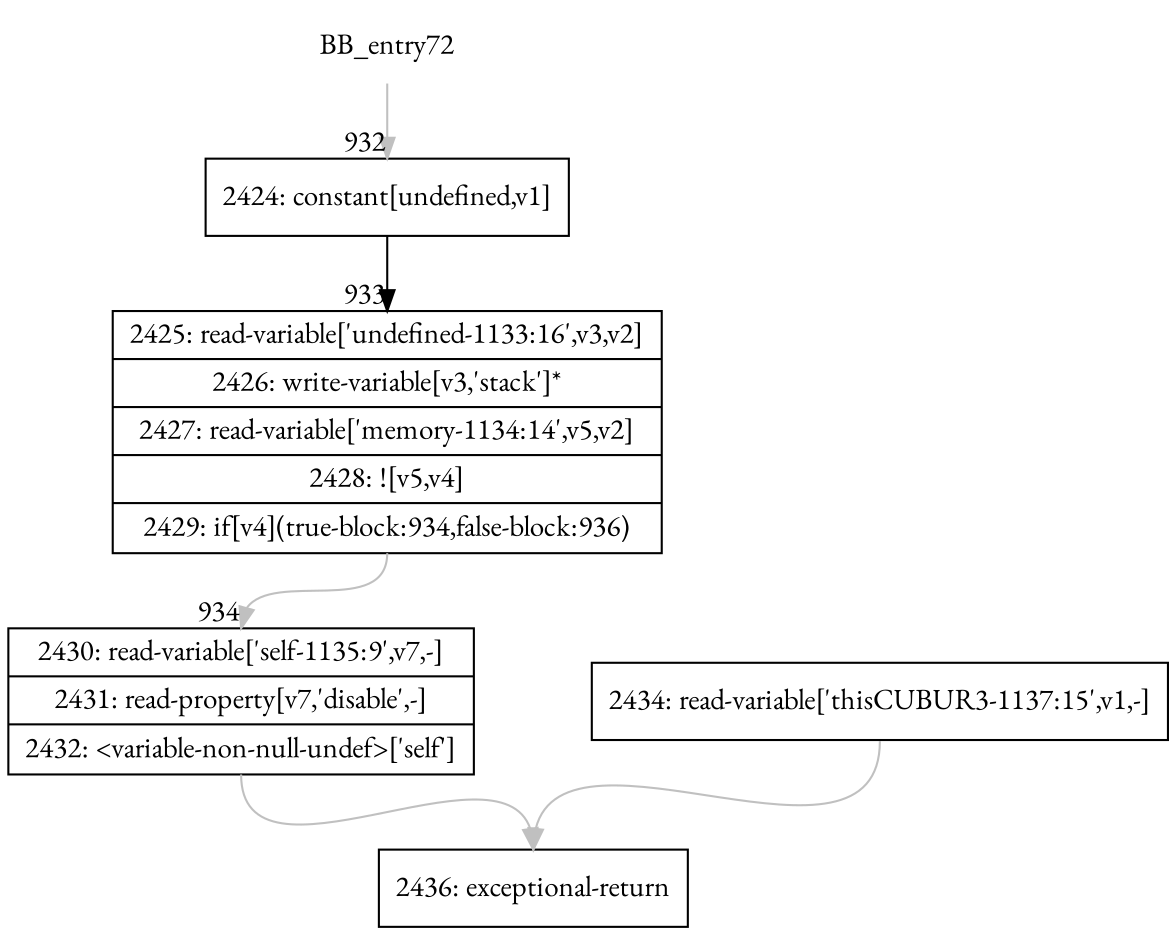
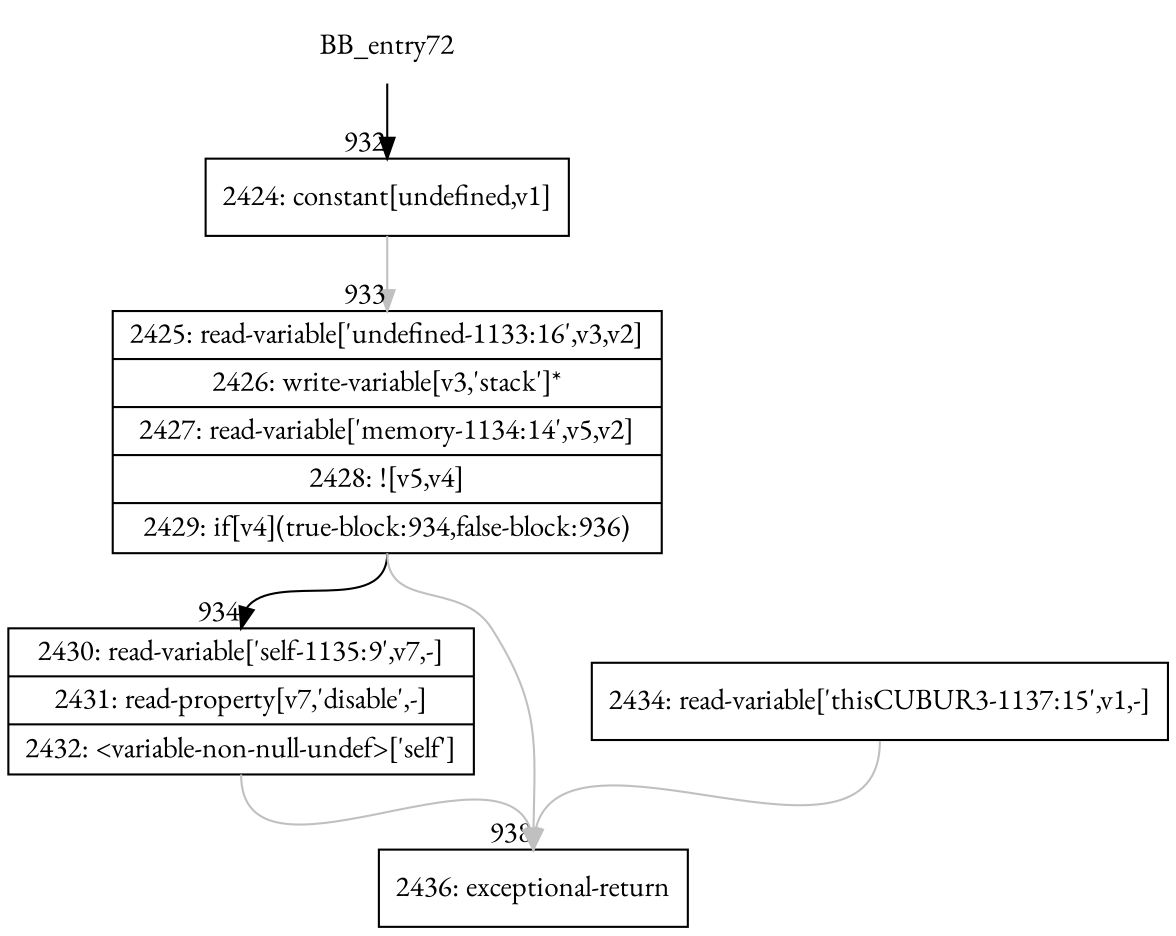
edge "BB_entry72" -> "2424: constant[undefined,v1]": color gray -> black
edge "2424: constant[undefined,v1]" -> "2425: read-variable['undefined-1133:16',v3,v2]": color black -> gray
edge "2425: read-variable['undefined-1133:16',v3,v2]" -> "2430: read-variable['self-1135:9',v7,-]": color gray -> black
edge "2425: read-variable['undefined-1133:16',v3,v2]" -> "2436: exceptional-return": added
